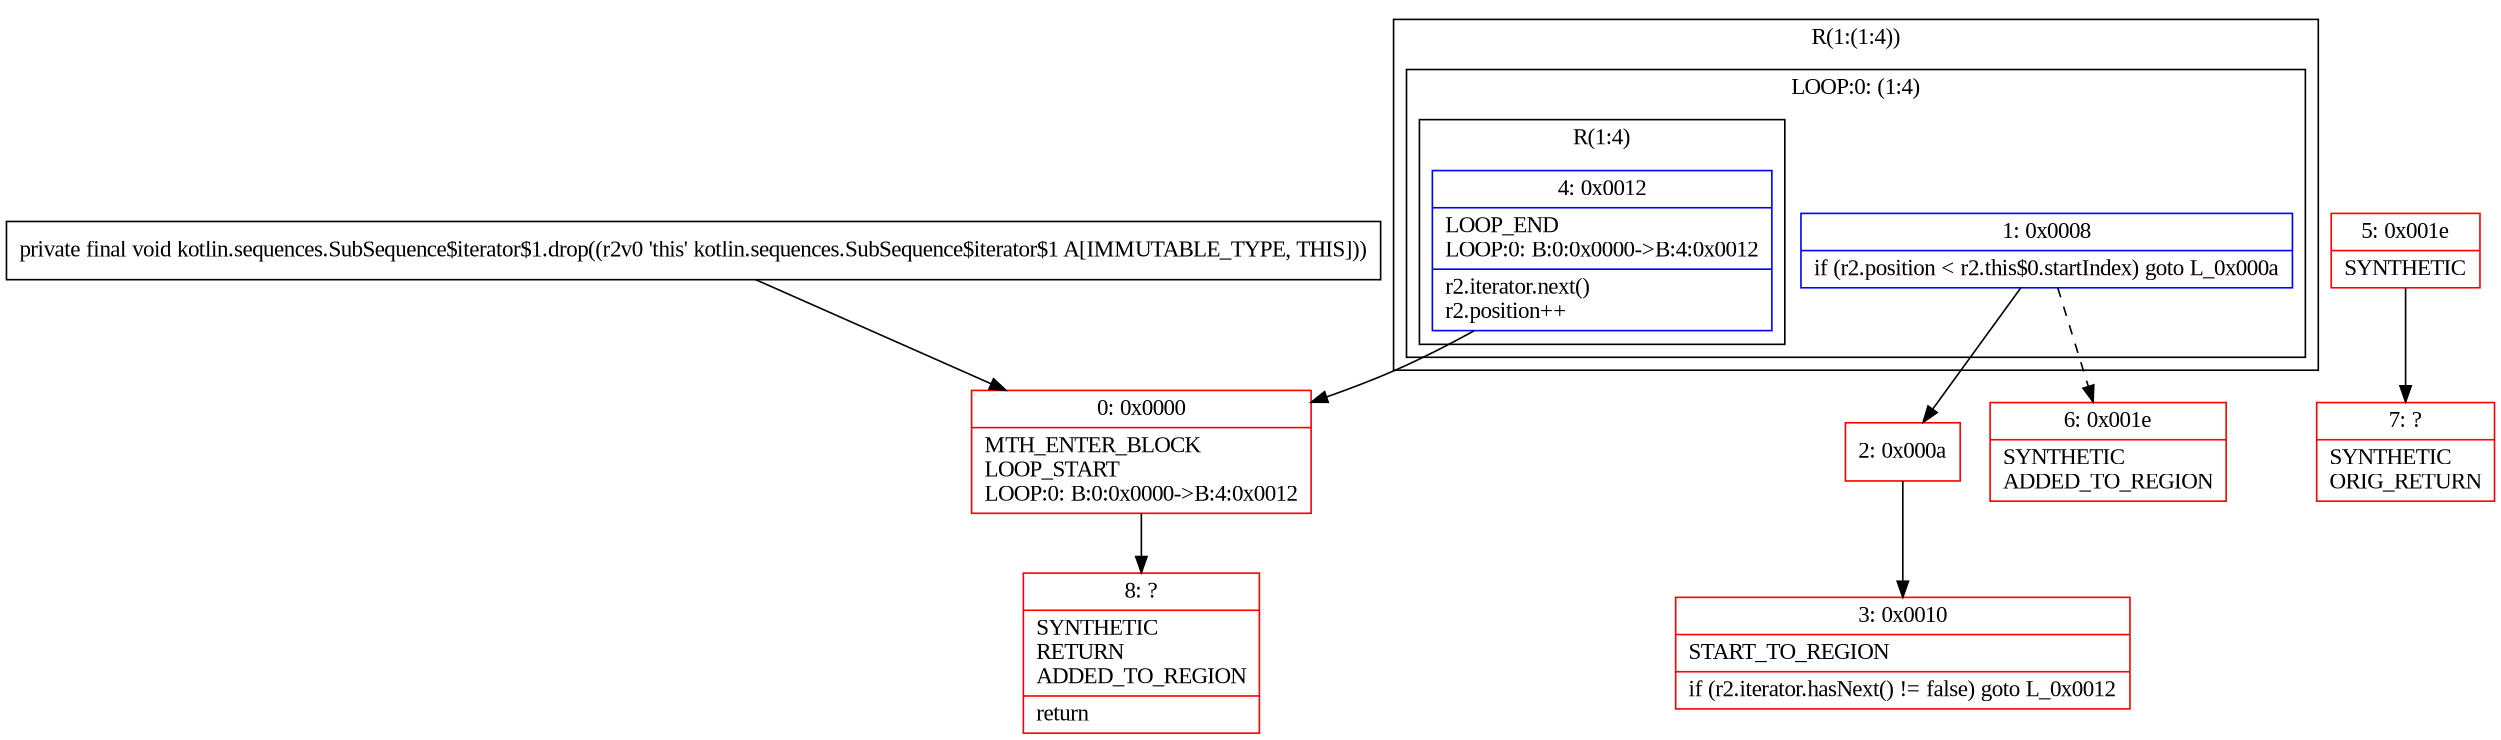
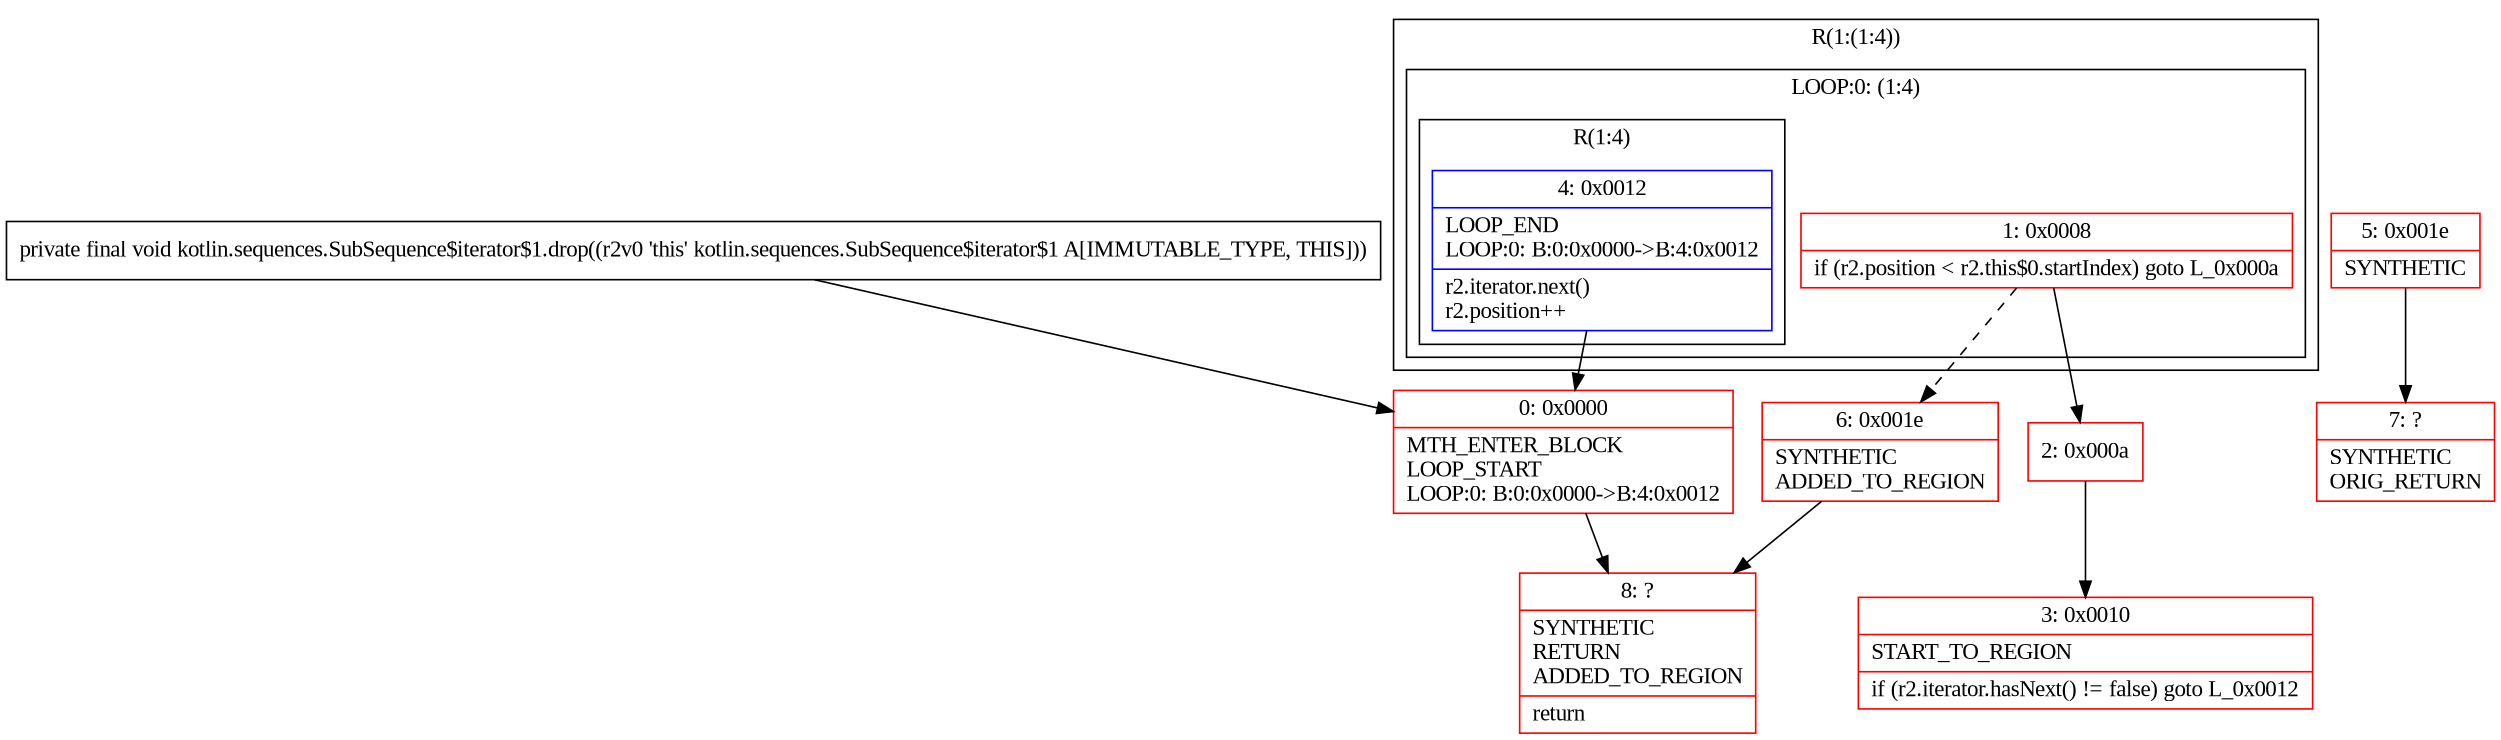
node "1: 0x0008": color blue -> red
edge "6: 0x001e" -> "8: ?": added
